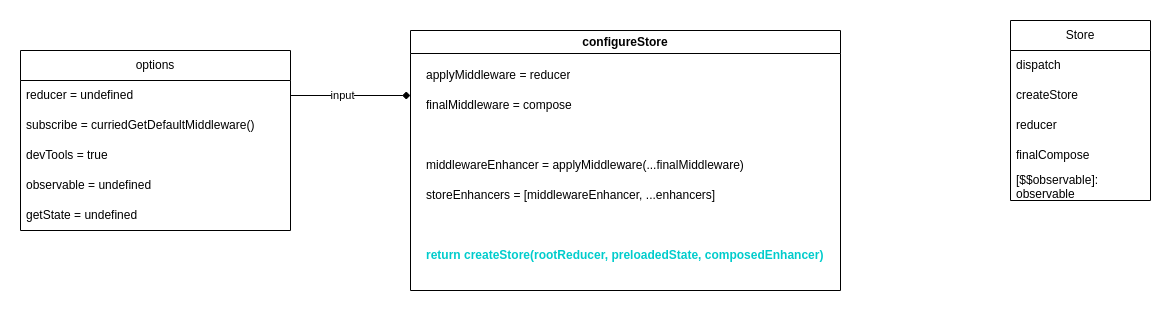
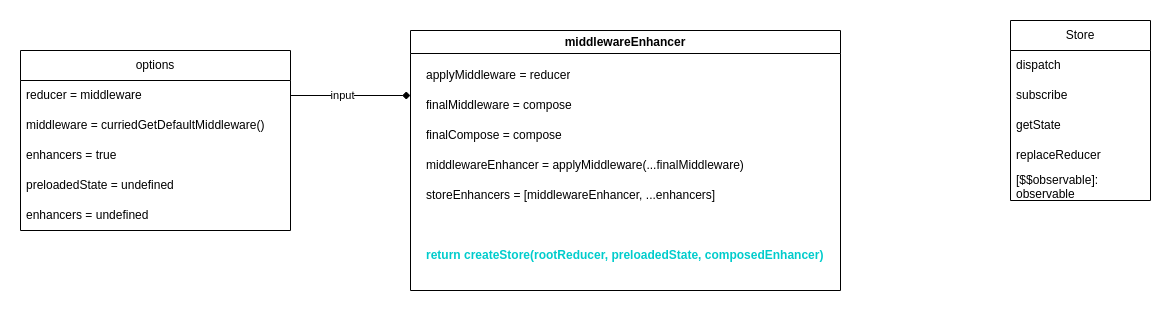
node "configureStore": label "configureStore" -> "middlewareEnhancer"
node "reducer = undefined": label "reducer = undefined" -> "reducer = middleware"
node "createStore": label "createStore" -> "subscribe"
node "subscribe = curriedGetDefaultMiddleware()": label "subscribe = curriedGetDefaultMiddleware()" -> "middleware = curriedGetDefaultMiddleware()"
node "reducer": label "reducer" -> "getState"
node "finalCompose = compose": added
node "devTools = true": label "devTools = true" -> "enhancers = true"
node "finalCompose": label "finalCompose" -> "replaceReducer"
node "observable = undefined": label "observable = undefined" -> "preloadedState = undefined"
node "getState = undefined": label "getState = undefined" -> "enhancers = undefined"
